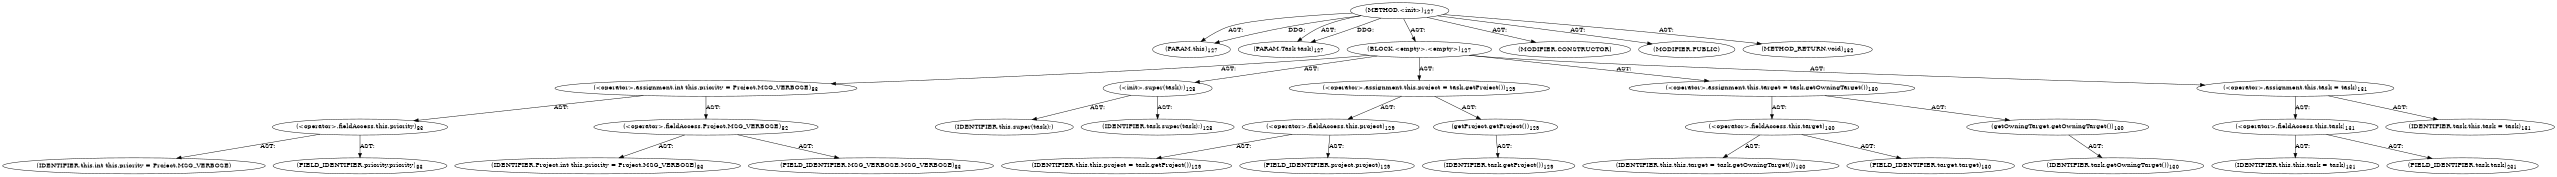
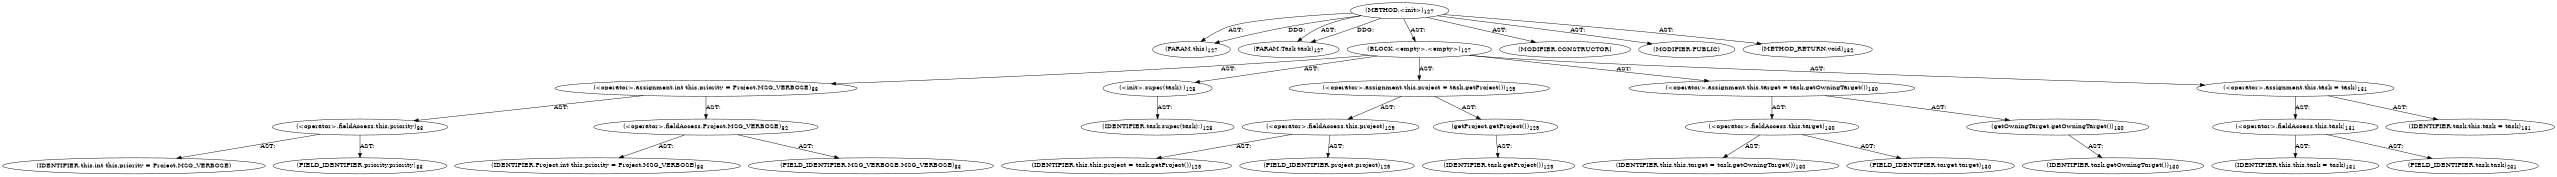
node "(IDENTIFIER,this,super(task);)": removed
